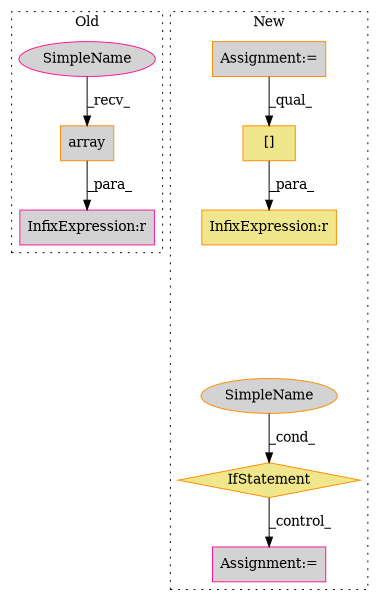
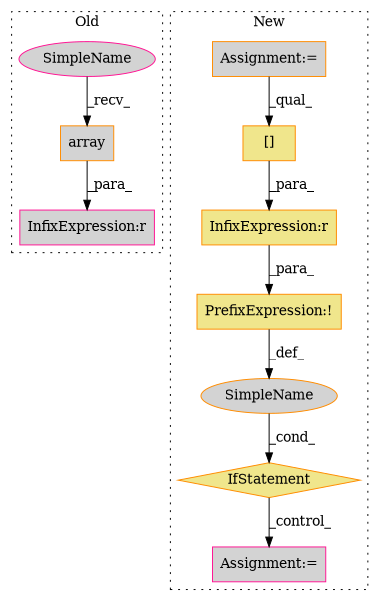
node "PrefixExpression:!": added
